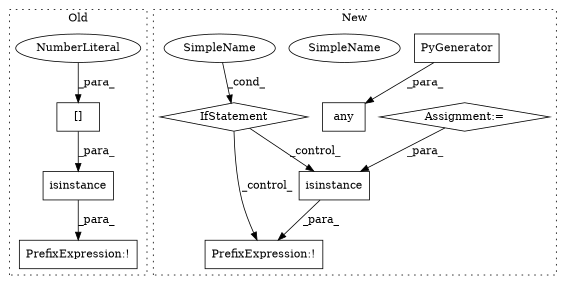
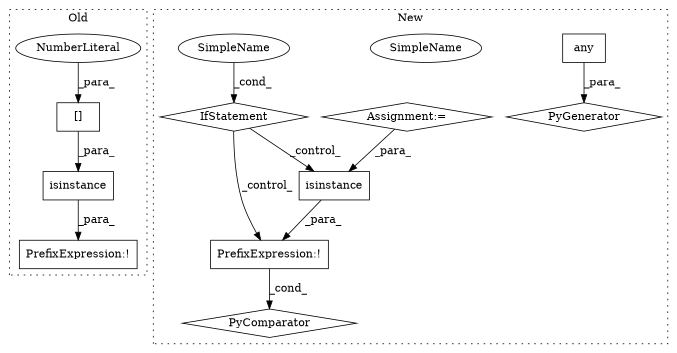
node "PyGenerator": shape box -> diamond
edge "PyGenerator" -> "any": reversed
node "PyComparator": added
